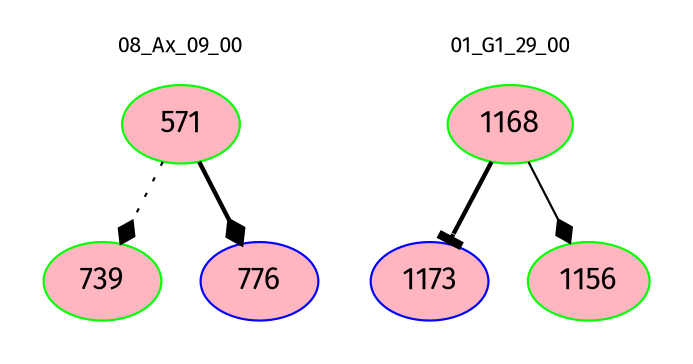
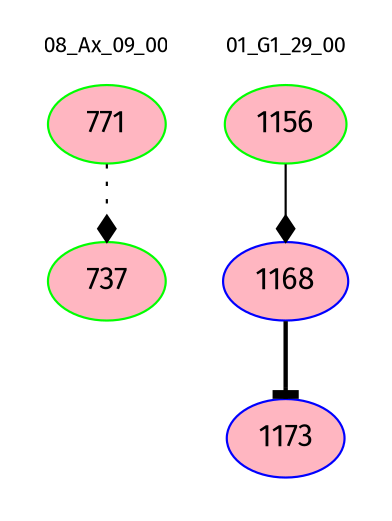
node "571": label "571" -> "771"
node "1168": color green -> blue
edge "1168" -> "1156": reversed
node "739": label "739" -> "737"
node "776": removed
